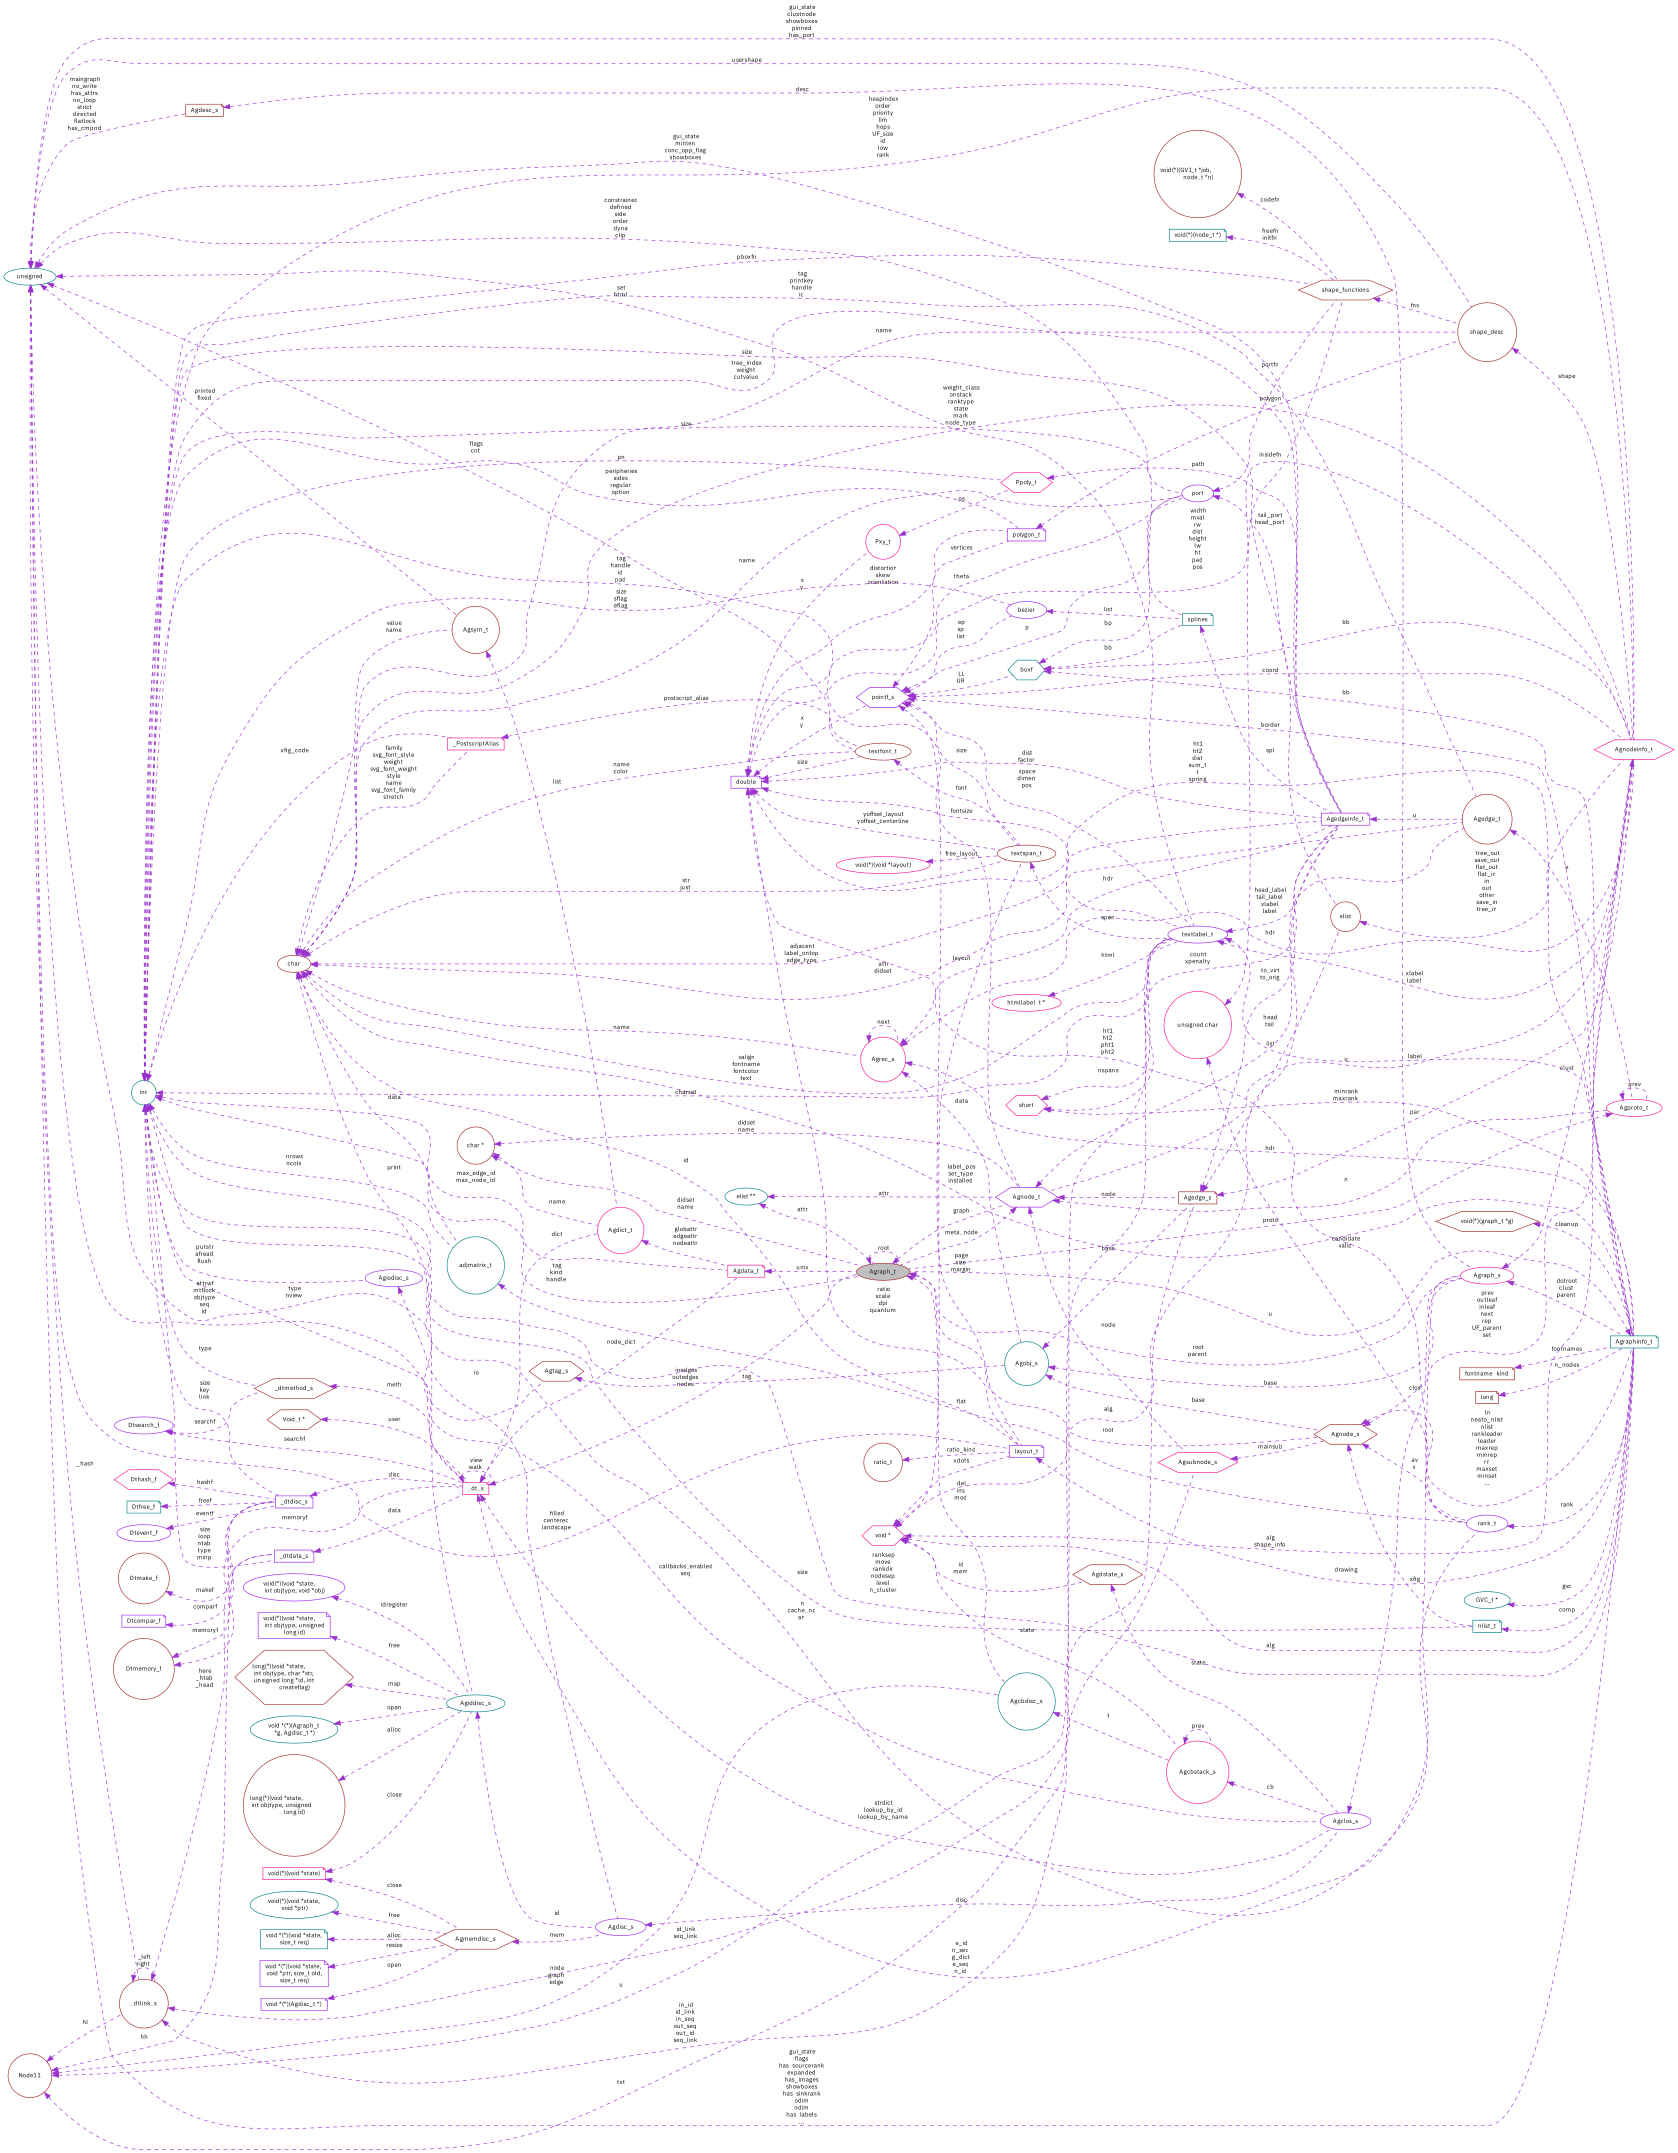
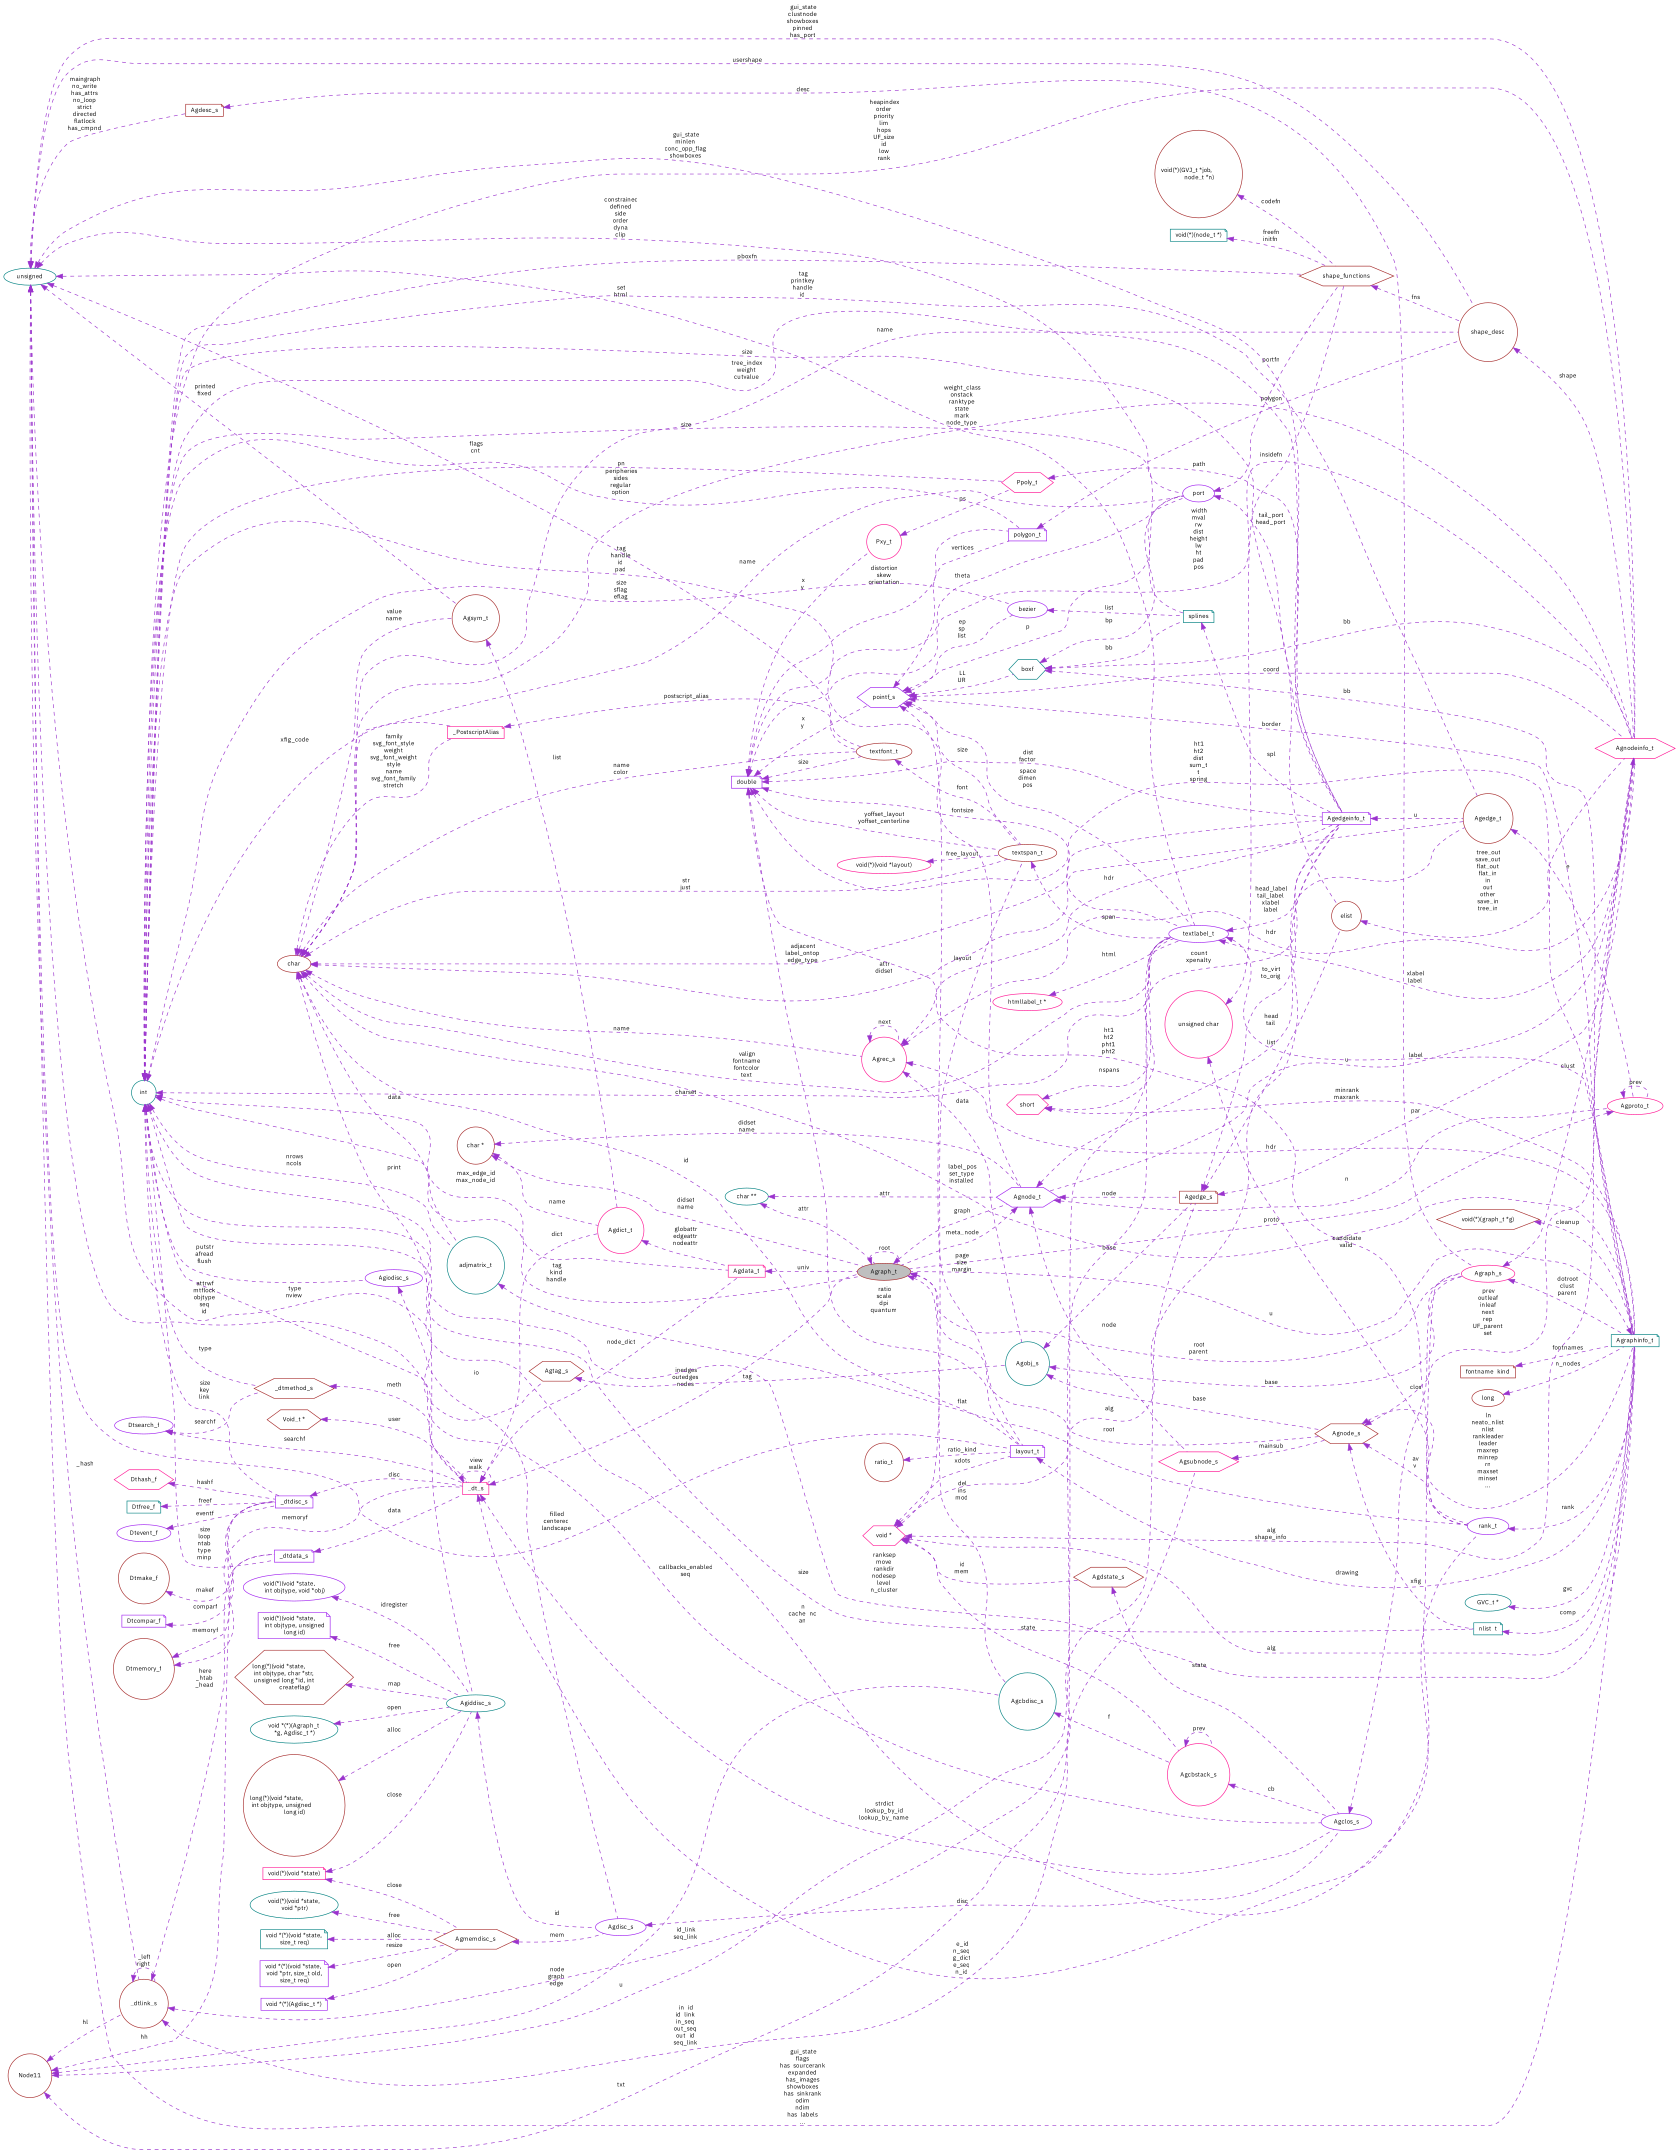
node "elist **": label "elist **" -> "char **"
node "long": shape note -> ellipse
